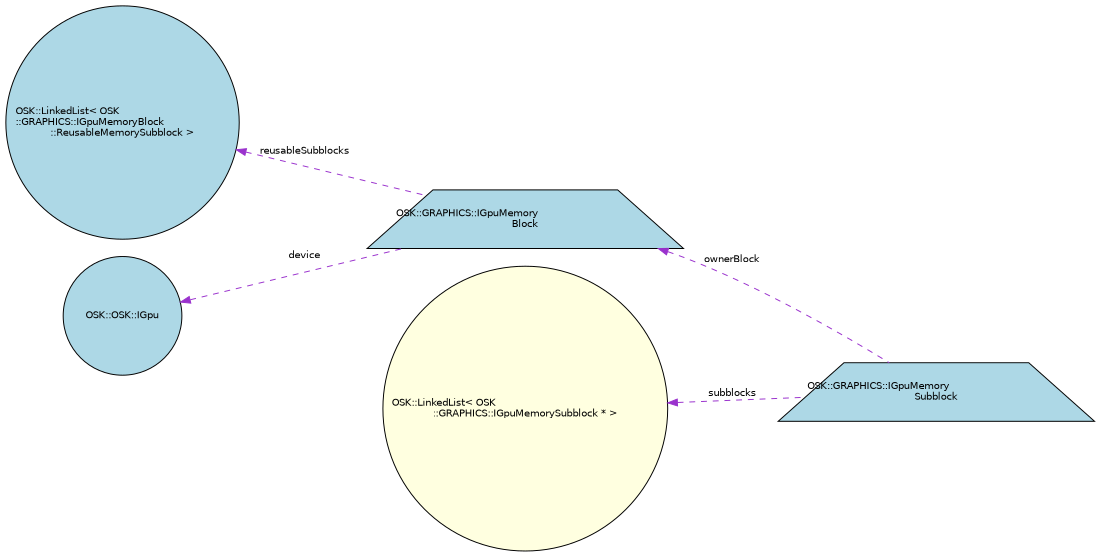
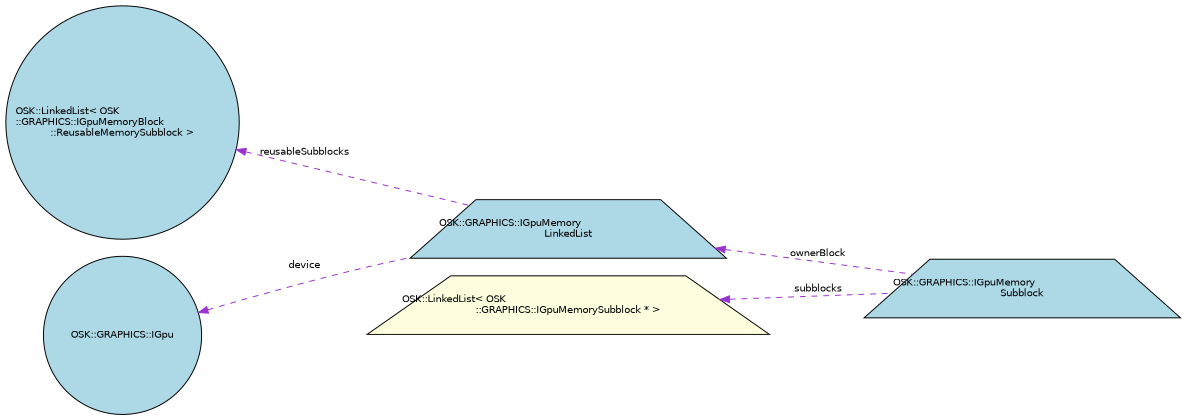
node "OSK::GRAPHICS::IGpuMemory Block": label "OSK::GRAPHICS::IGpuMemory Block" -> "OSK::GRAPHICS::IGpuMemory LinkedList"
node "OSK::OSK::IGpu": label "OSK::OSK::IGpu" -> "OSK::GRAPHICS::IGpu"
node "OSK::LinkedList< OSK ::GRAPHICS::IGpuMemorySubblock * >": shape circle -> trapezium
